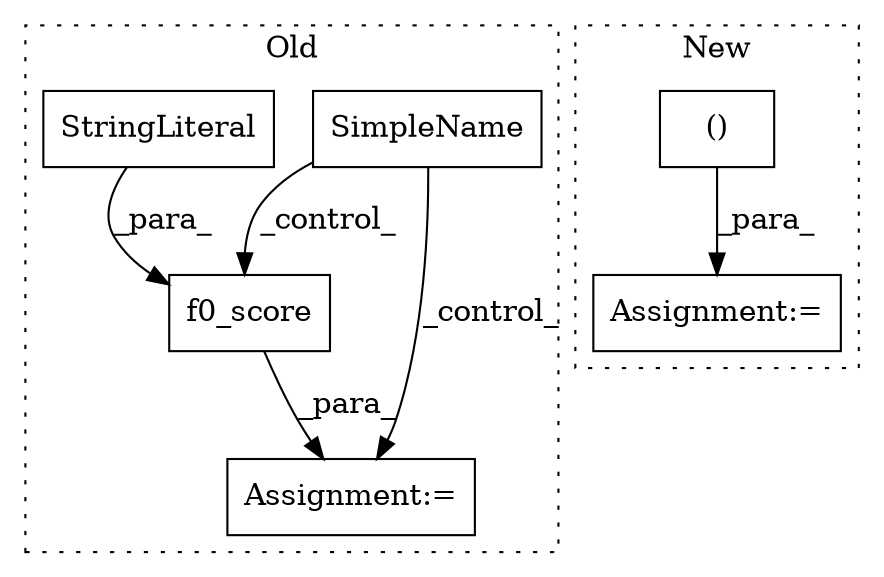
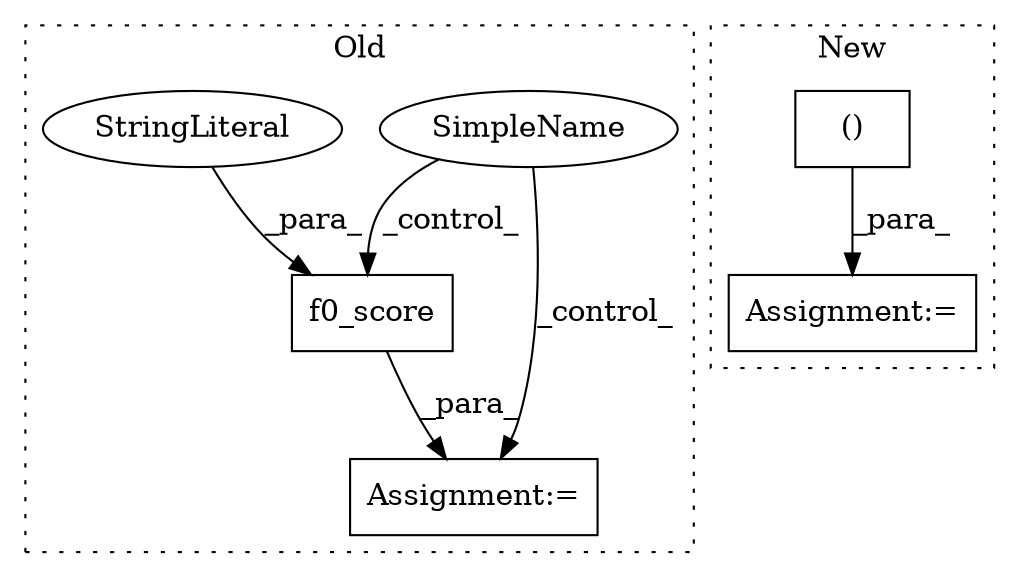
node "StringLiteral": shape box -> ellipse
node "SimpleName": shape box -> ellipse
